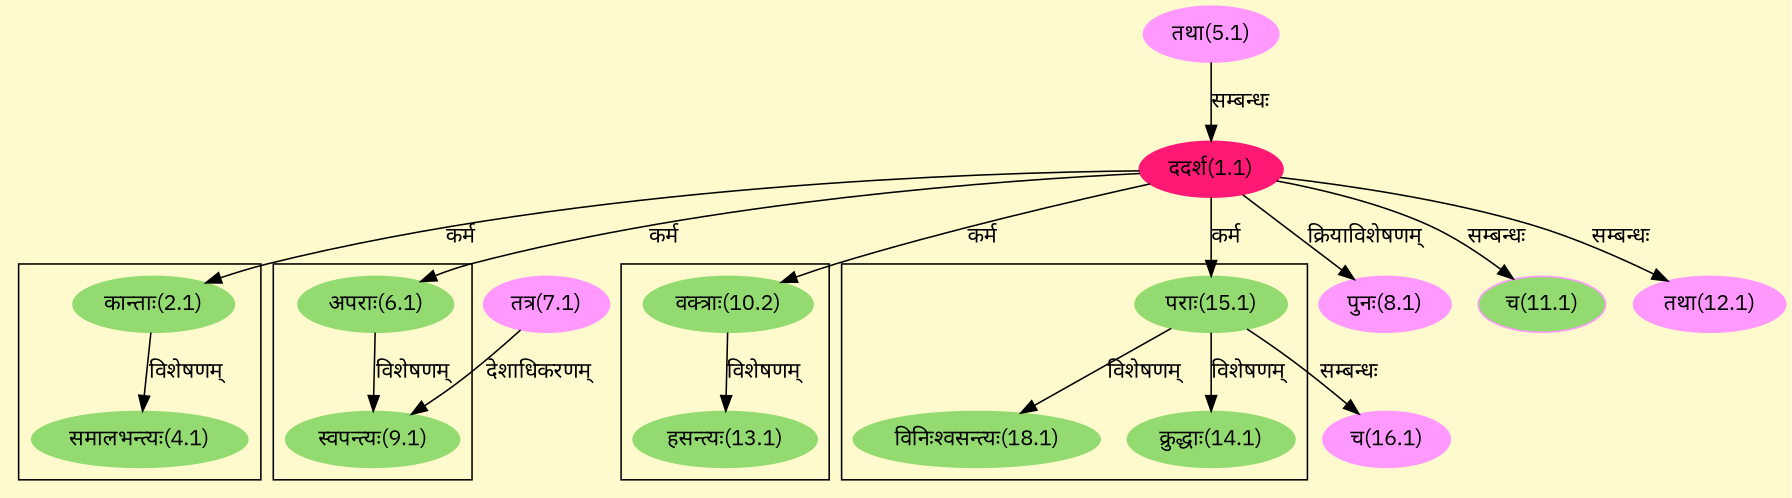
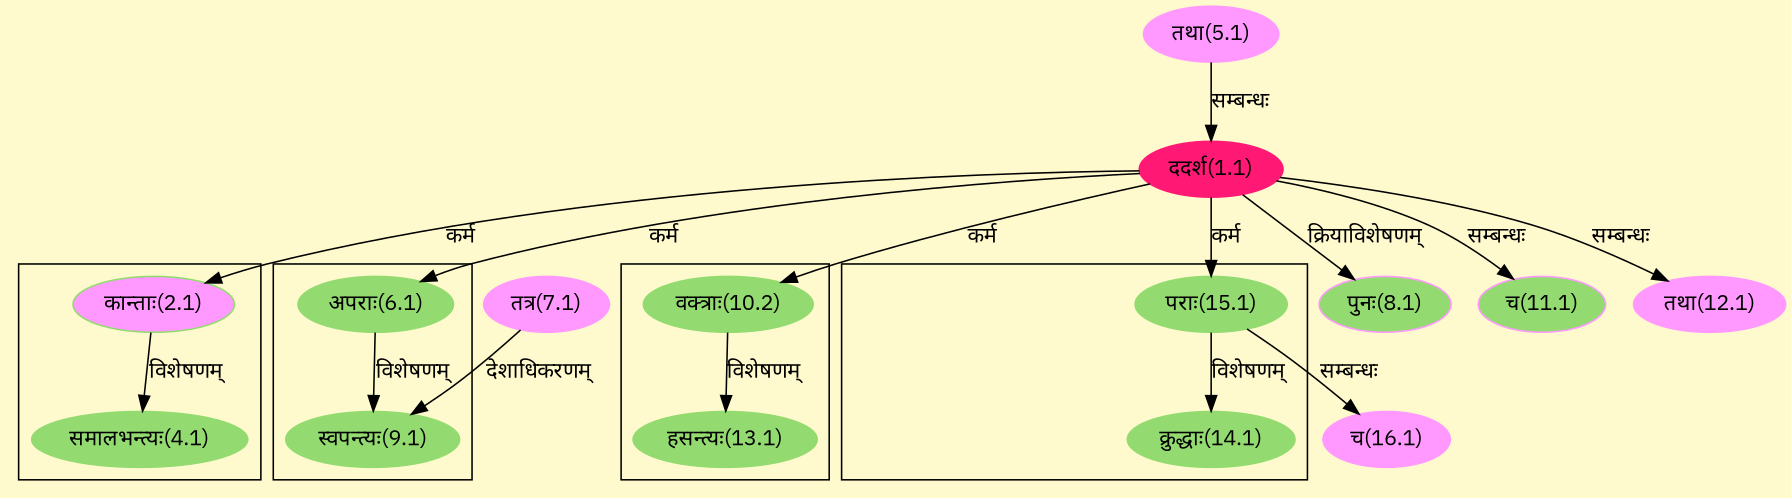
node "कान्ताः(2.1)": fillcolor #93db70 -> #ff99ff
node "पुनः(8.1)": fillcolor #ff99ff -> #93db70
node "विनिःश्वसन्त्यः(18.1)": removed
